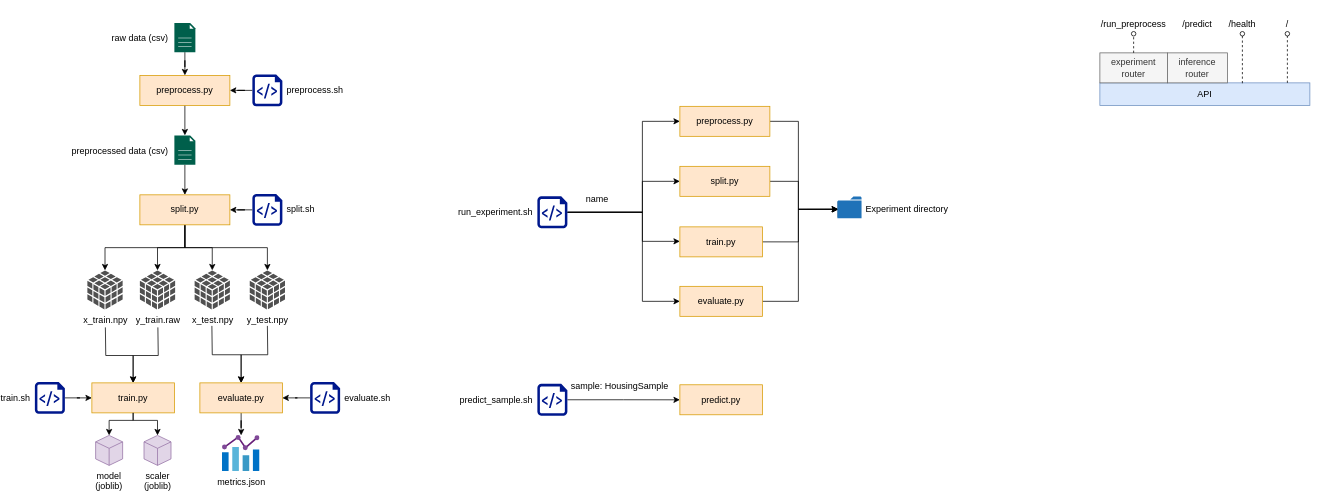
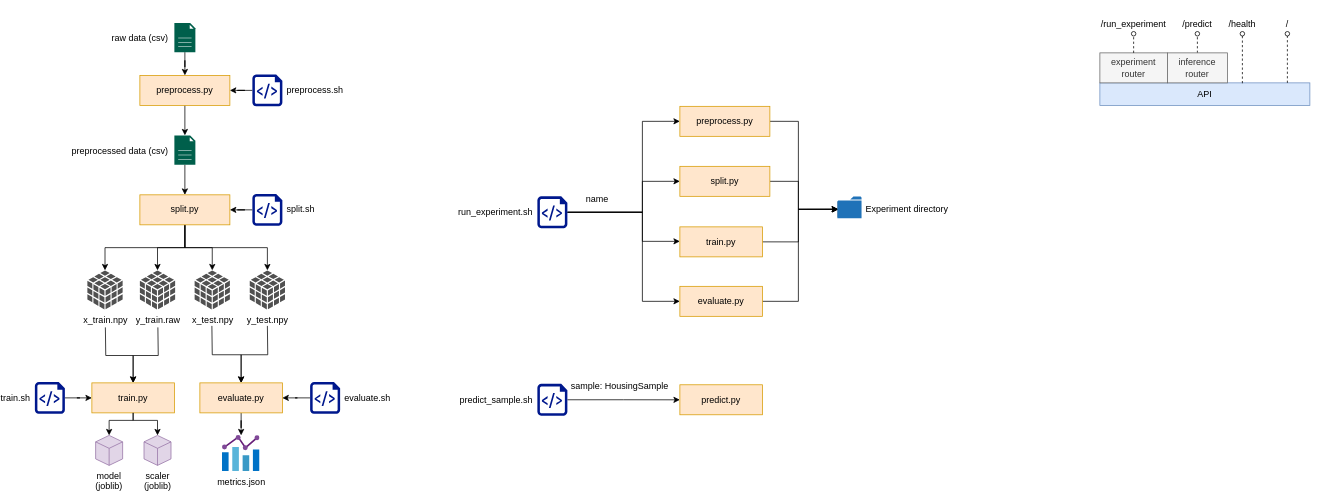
node "/run_preprocess": label "/run_preprocess" -> "/run_experiment"
edge "inference router" -> "/predict": added
